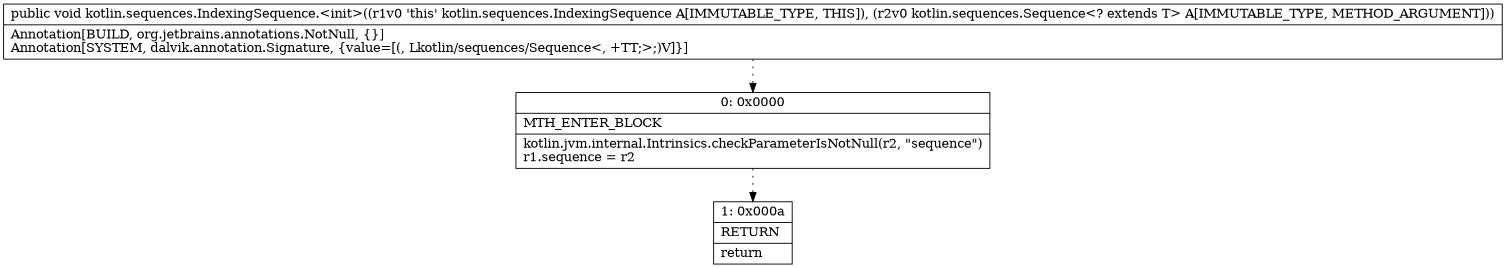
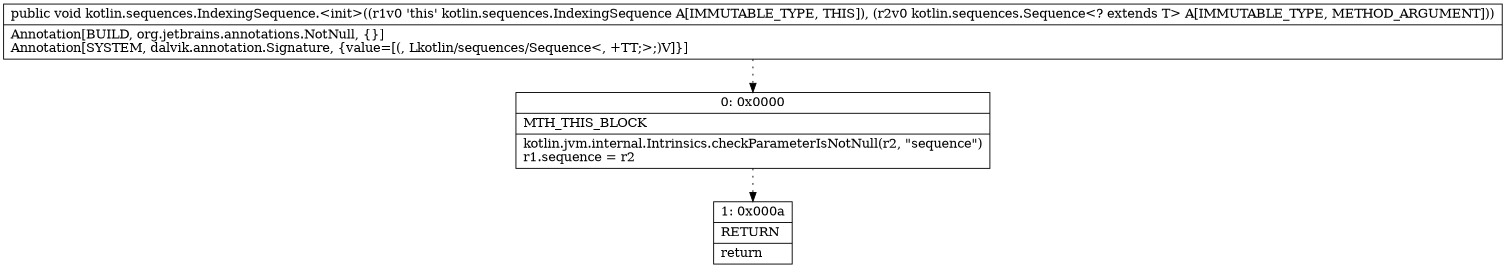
node "0: 0x0000": text "MTH_ENTER_BLOCK" -> "MTH_THIS_BLOCK"
